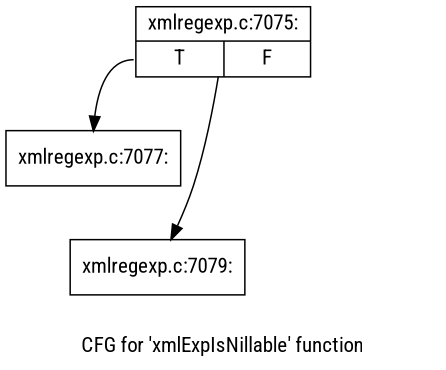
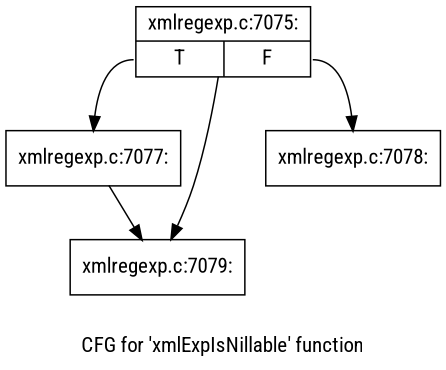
node "xmlregexp.c:7078:": added
edge "xmlregexp.c:7077:" -> "xmlregexp.c:7079:": added
